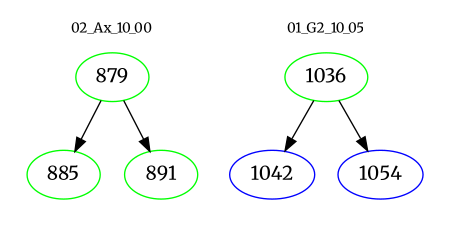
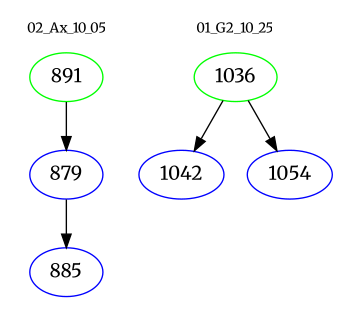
cluster "02_Ax_10_00": label "02_Ax_10_00" -> "02_Ax_10_05"
cluster "01_G2_10_05": label "01_G2_10_05" -> "01_G2_10_25"
node "879": color green -> blue
edge "879" -> "891": reversed
node "885": color green -> blue
